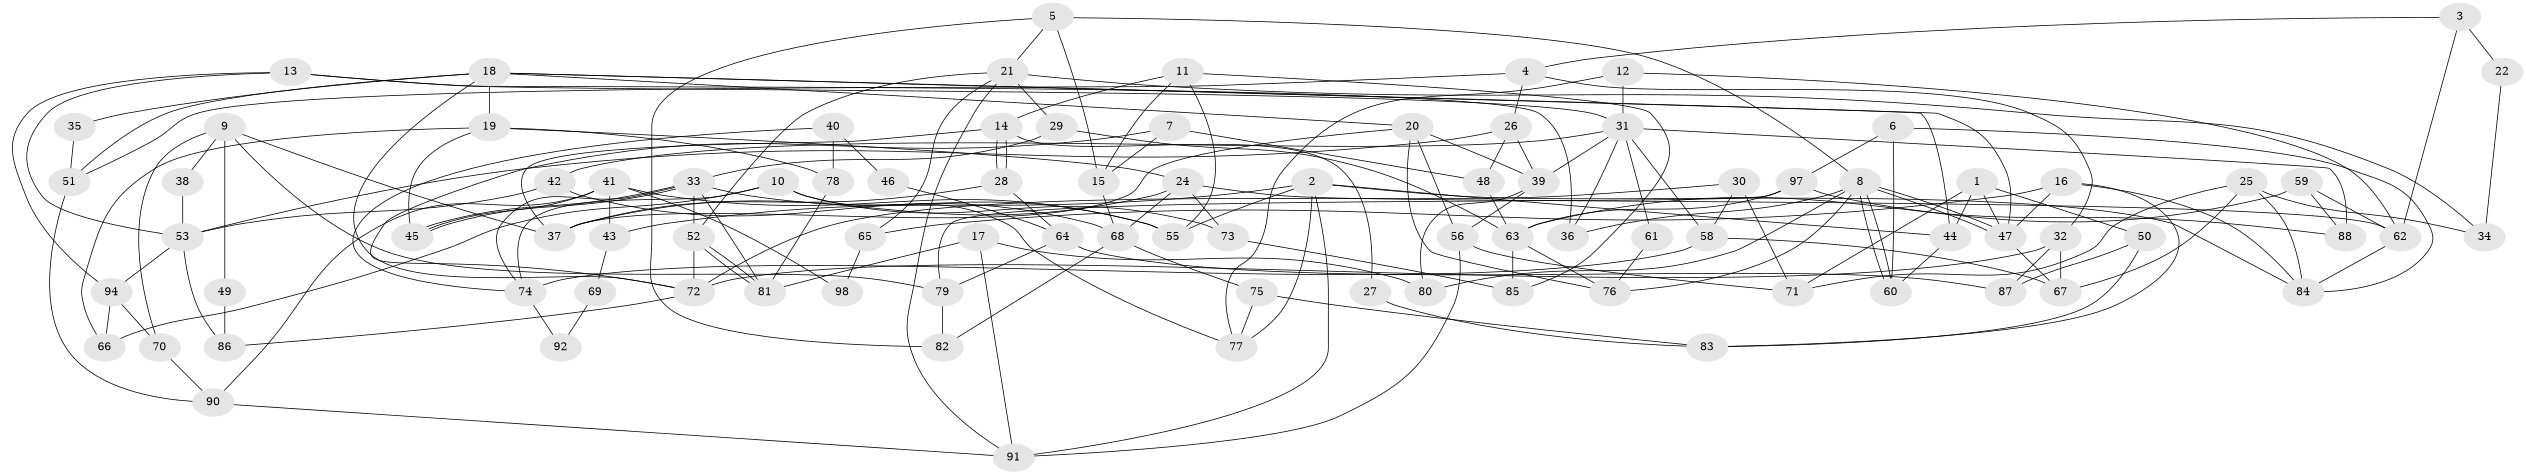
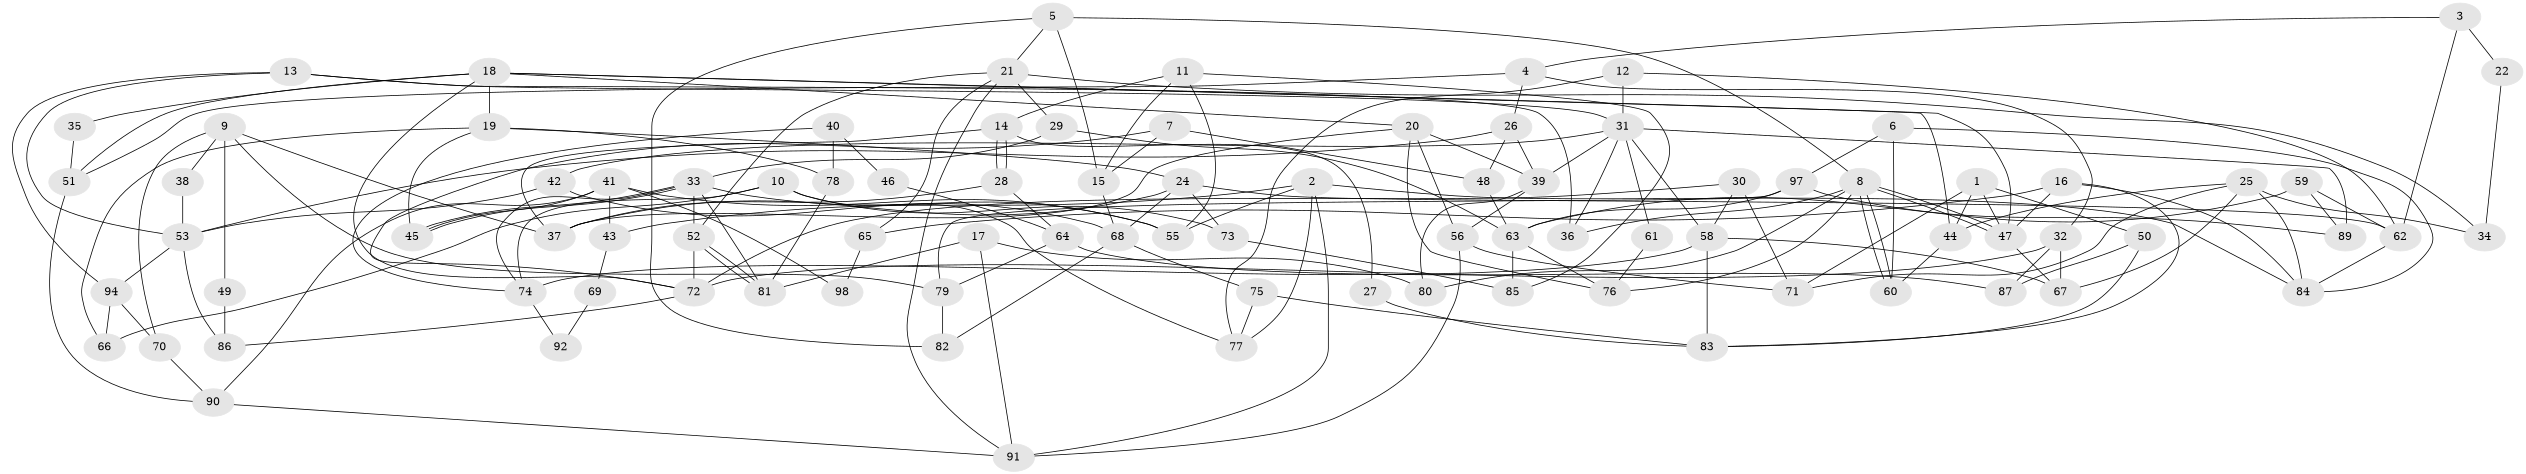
edge "2" -- "44": now "25" -- "44"
node "88": label "88" -> "89"
edge "58" -- "83": added
